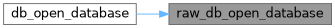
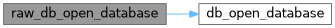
edge "db_open_database" -> "raw_db_open_database": reversed
